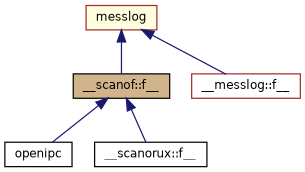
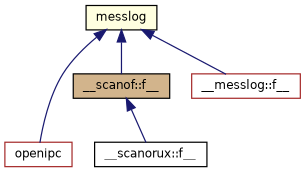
node "messlog": color brown -> black
edge "openipc" -> "__scanof::f__": now "openipc" -> "messlog"
node "openipc": color black -> brown
